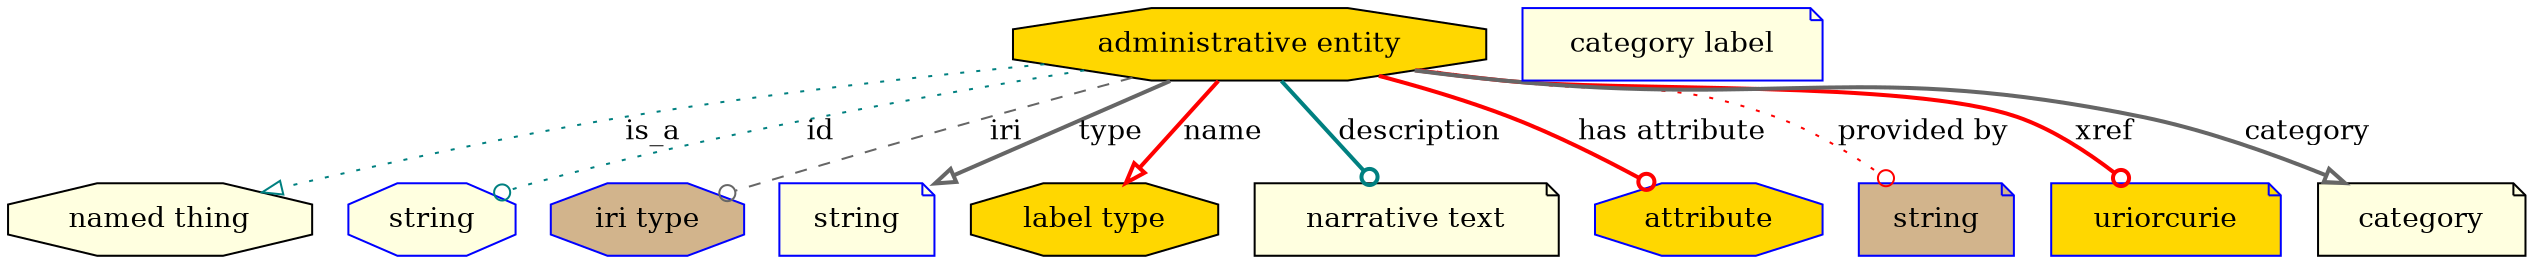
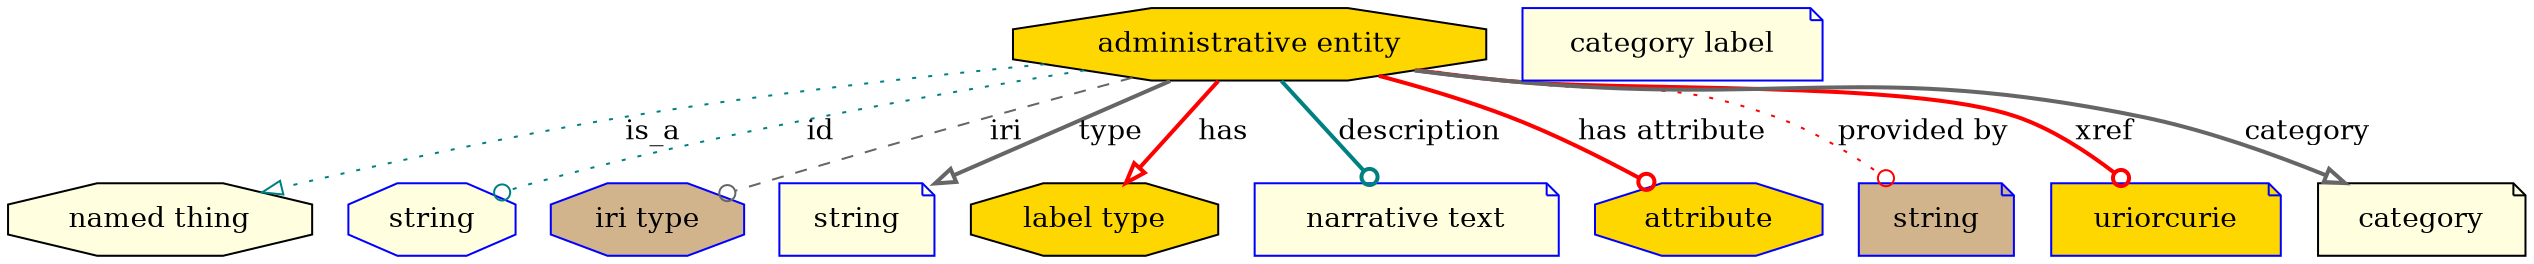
edge "administrative entity" -> "label type": label "name" -> "has"
node "narrative text": color black -> blue
